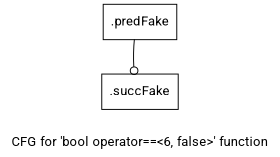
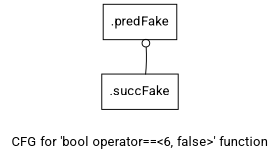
edge ".predFake" -> ".succFake": reversed
